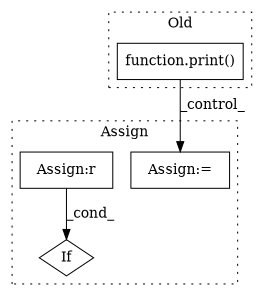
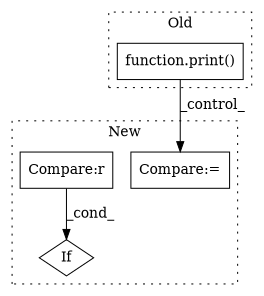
cluster "Assign": label "Assign" -> "New"
node "Assign:r": label "Assign:r" -> "Compare:r"
node "Assign:=": label "Assign:=" -> "Compare:="
